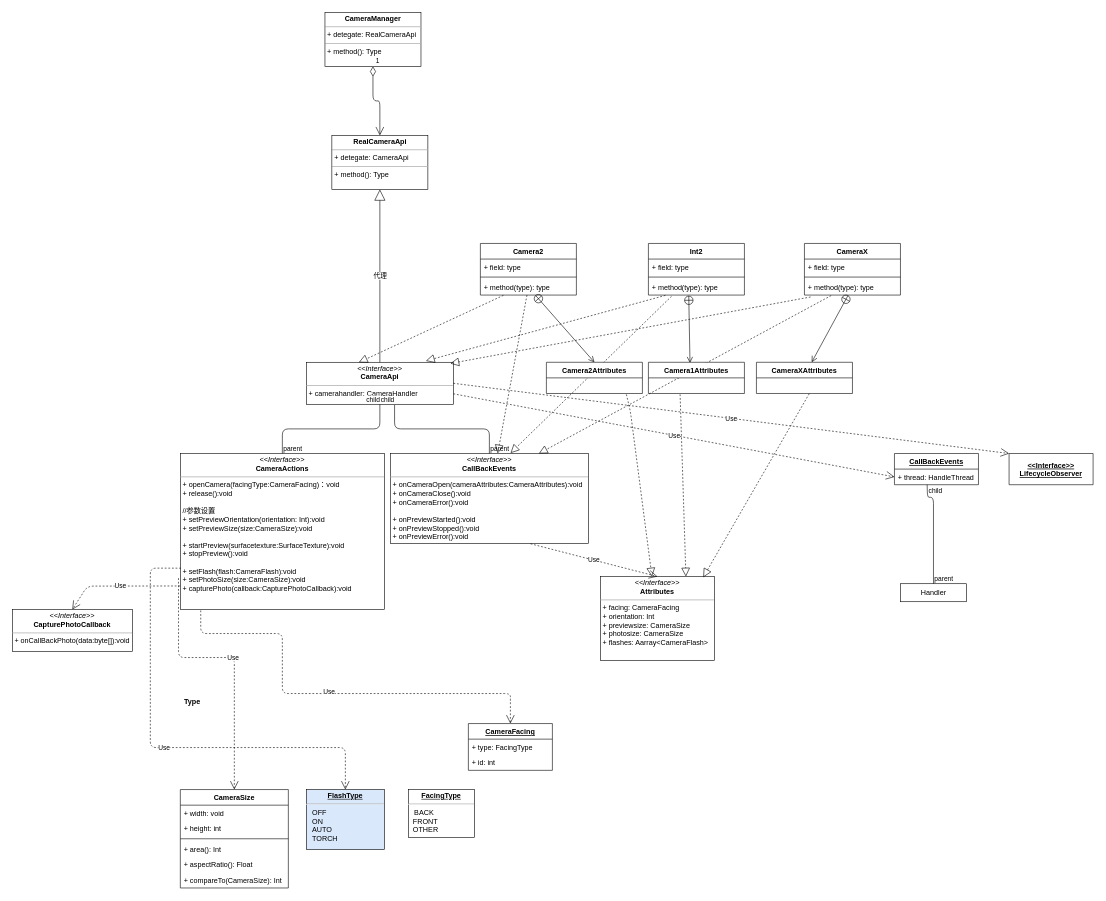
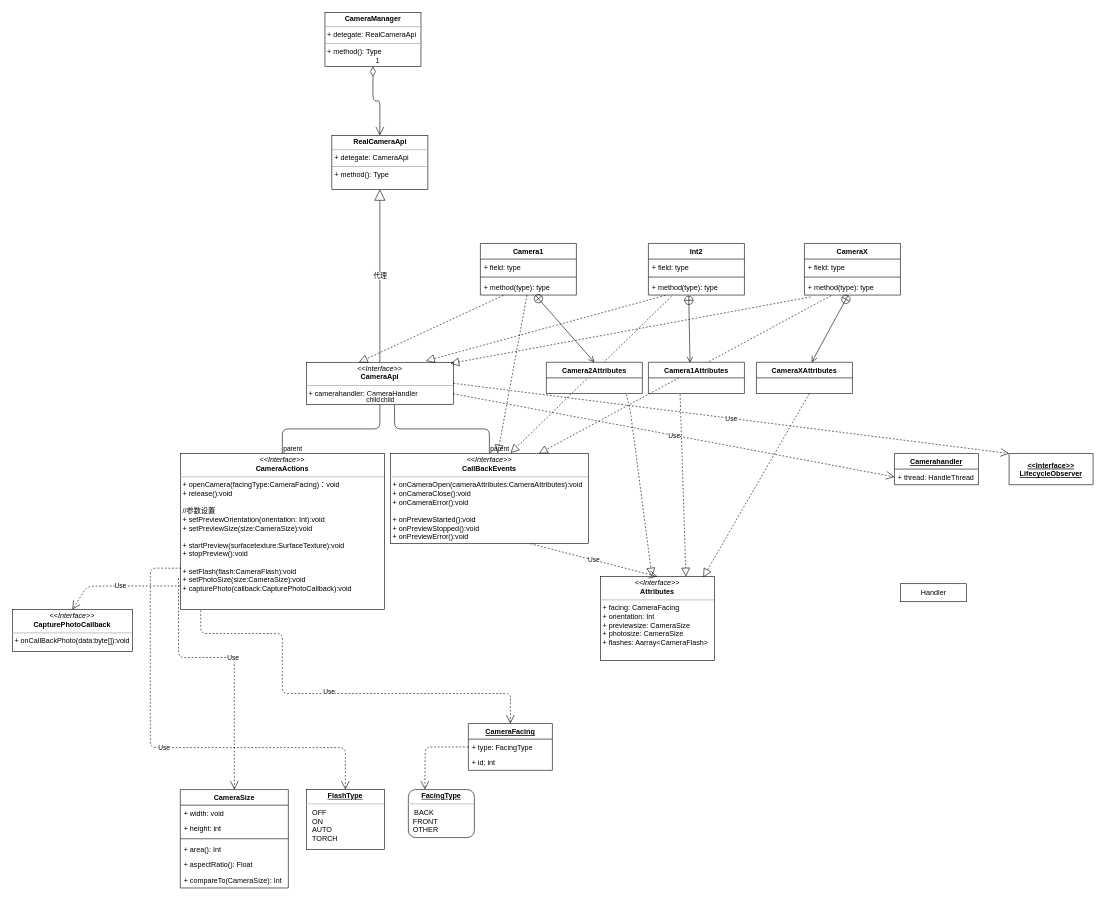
node "Camera2": label "Camera2" -> "Camera1"
node "CallBackEvents": label "CallBackEvents" -> "Camerahandler"
edge "+ thread: HandleThread" -- "Handler": removed, labels "child", "parent"
node "Type": removed
edge "+ type: FacingType" -> "FacingType BACK FRONT OTHER": added
node "FacingType BACK FRONT OTHER": shape rectangle -> rounded rectangle
node "FlashType OFF ON AUTO TORCH": fillcolor #dae8fc -> #ffffff
